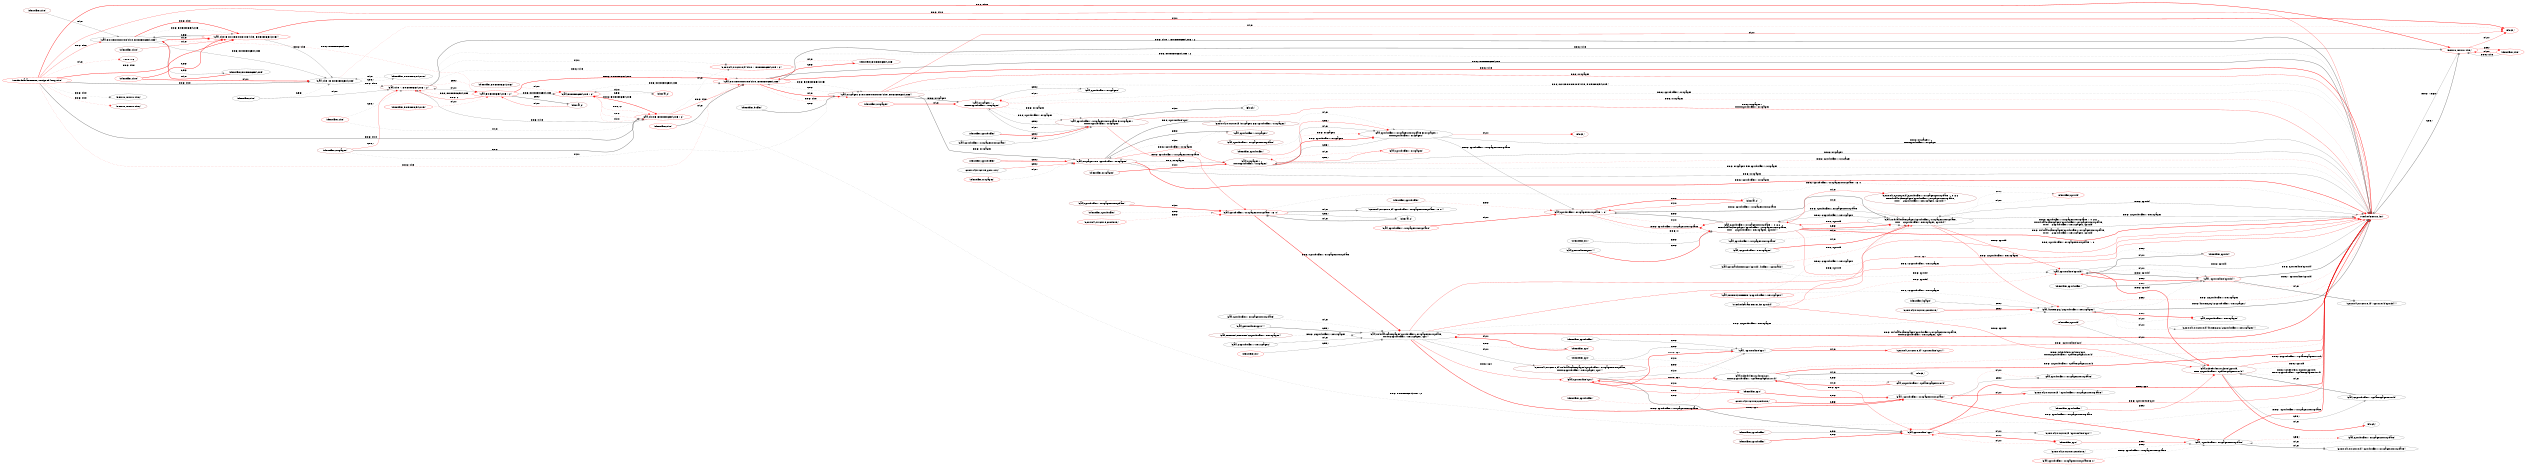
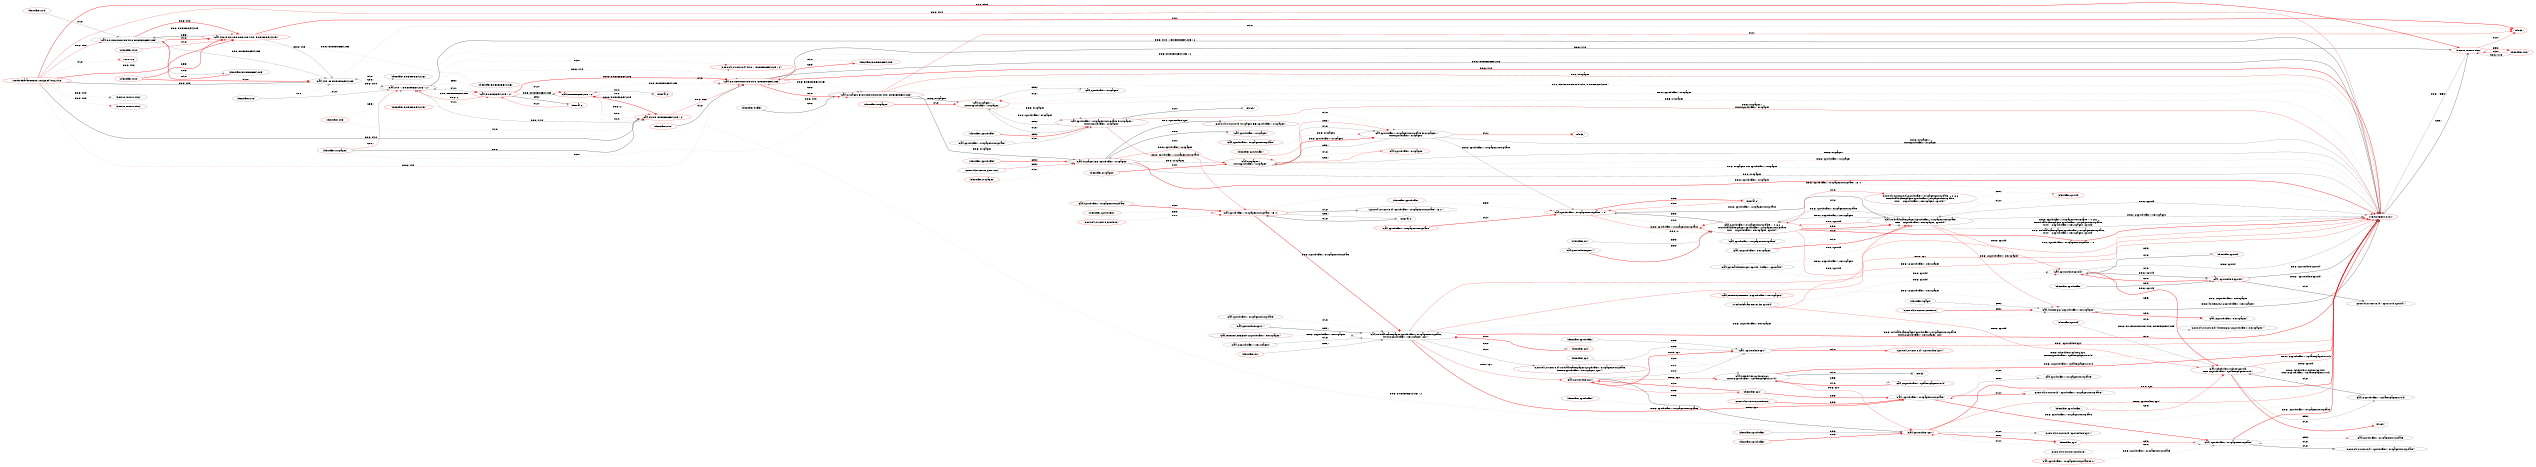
edge "(Call,list_empty(&cpu_buffer->new_pages))" -> "(ControlStructure,if (list_empty(&cpu_buffer->new_pages)))": label "AST: " -> "DDG: DIV_ROUND_UP(size, BUF_PAGE_SIZE)"
